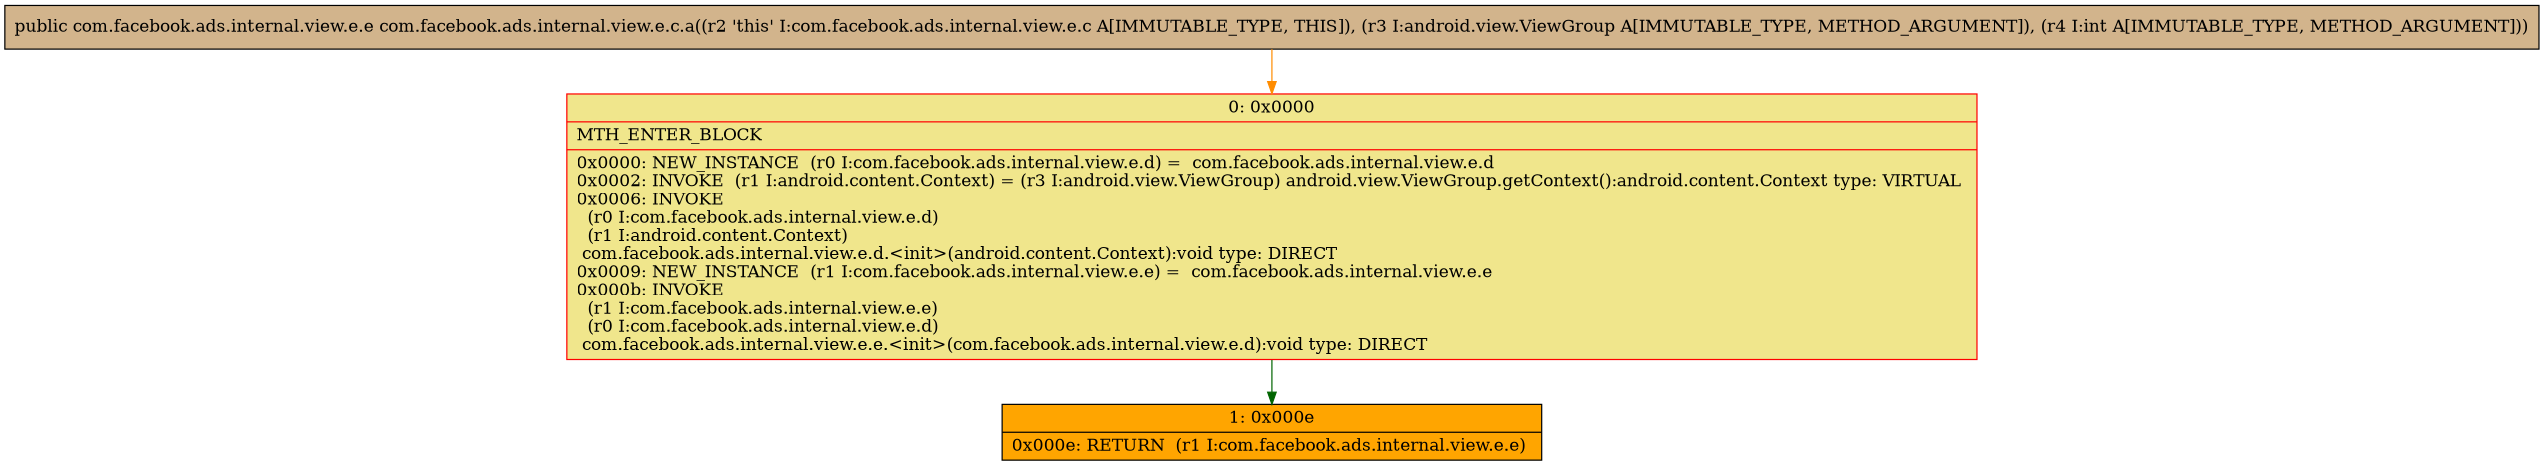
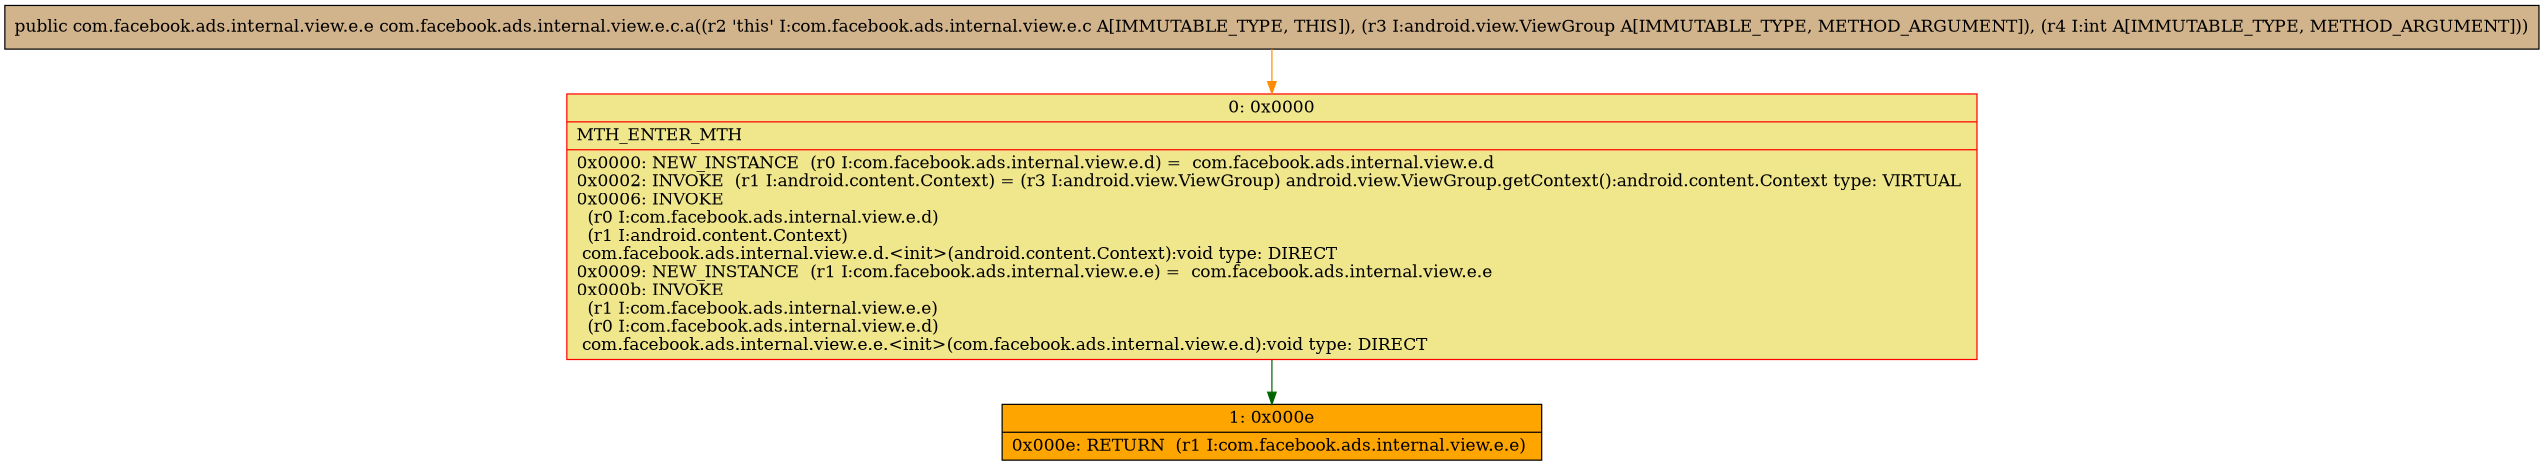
node "0: 0x0000": text "MTH_ENTER_BLOCK" -> "MTH_ENTER_MTH"
